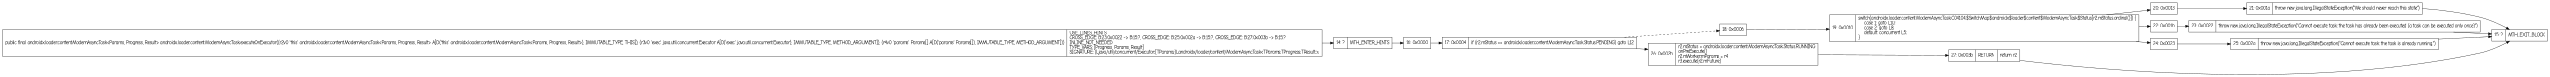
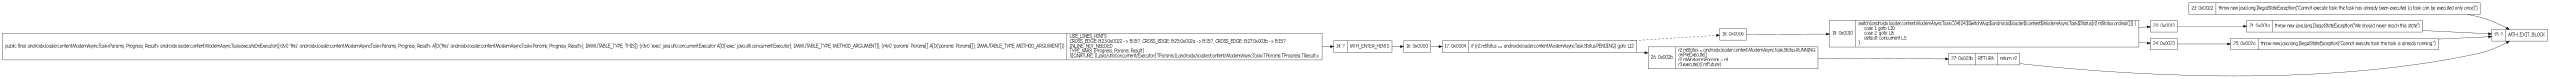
node "22: 0x001b": removed
